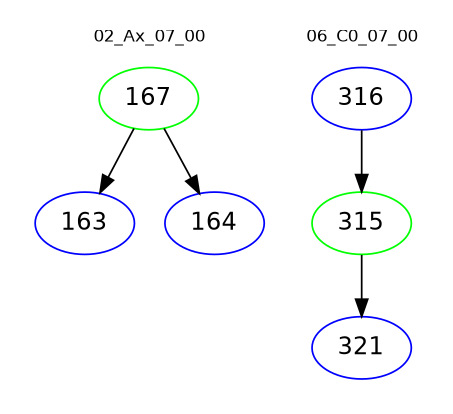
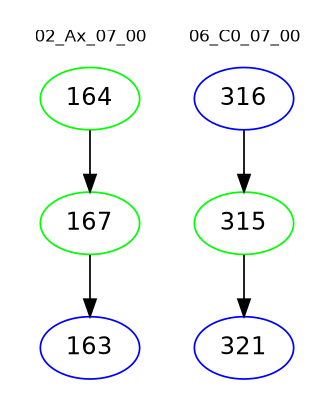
edge "167" -> "164": reversed
node "164": color blue -> green
